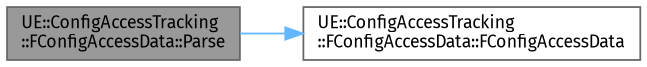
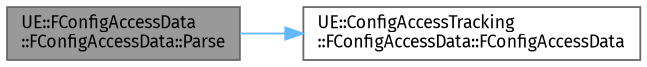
node "UE::ConfigAccessTracking ::FConfigAccessData::Parse": label "UE::ConfigAccessTracking ::FConfigAccessData::Parse" -> "UE::FConfigAccessData ::FConfigAccessData::Parse"
